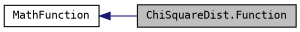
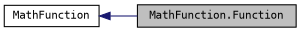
node "ChiSquareDist.Function": label "ChiSquareDist.Function" -> "MathFunction.Function"
